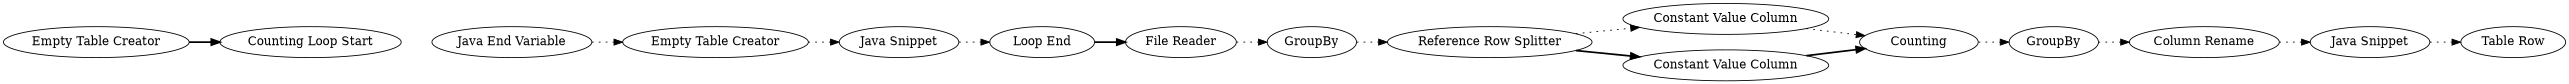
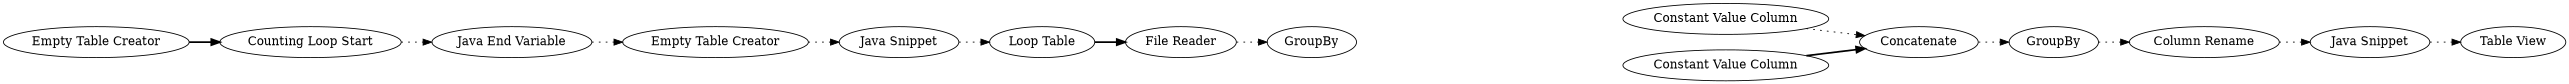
edge "Counting Loop Start" -> "Java End Variable": added
node "Loop End": label "Loop End" -> "Loop Table"
node "Reference Row Splitter": removed
node "Counting": label "Counting" -> "Concatenate"
node "Table Row": label "Table Row" -> "Table View"
